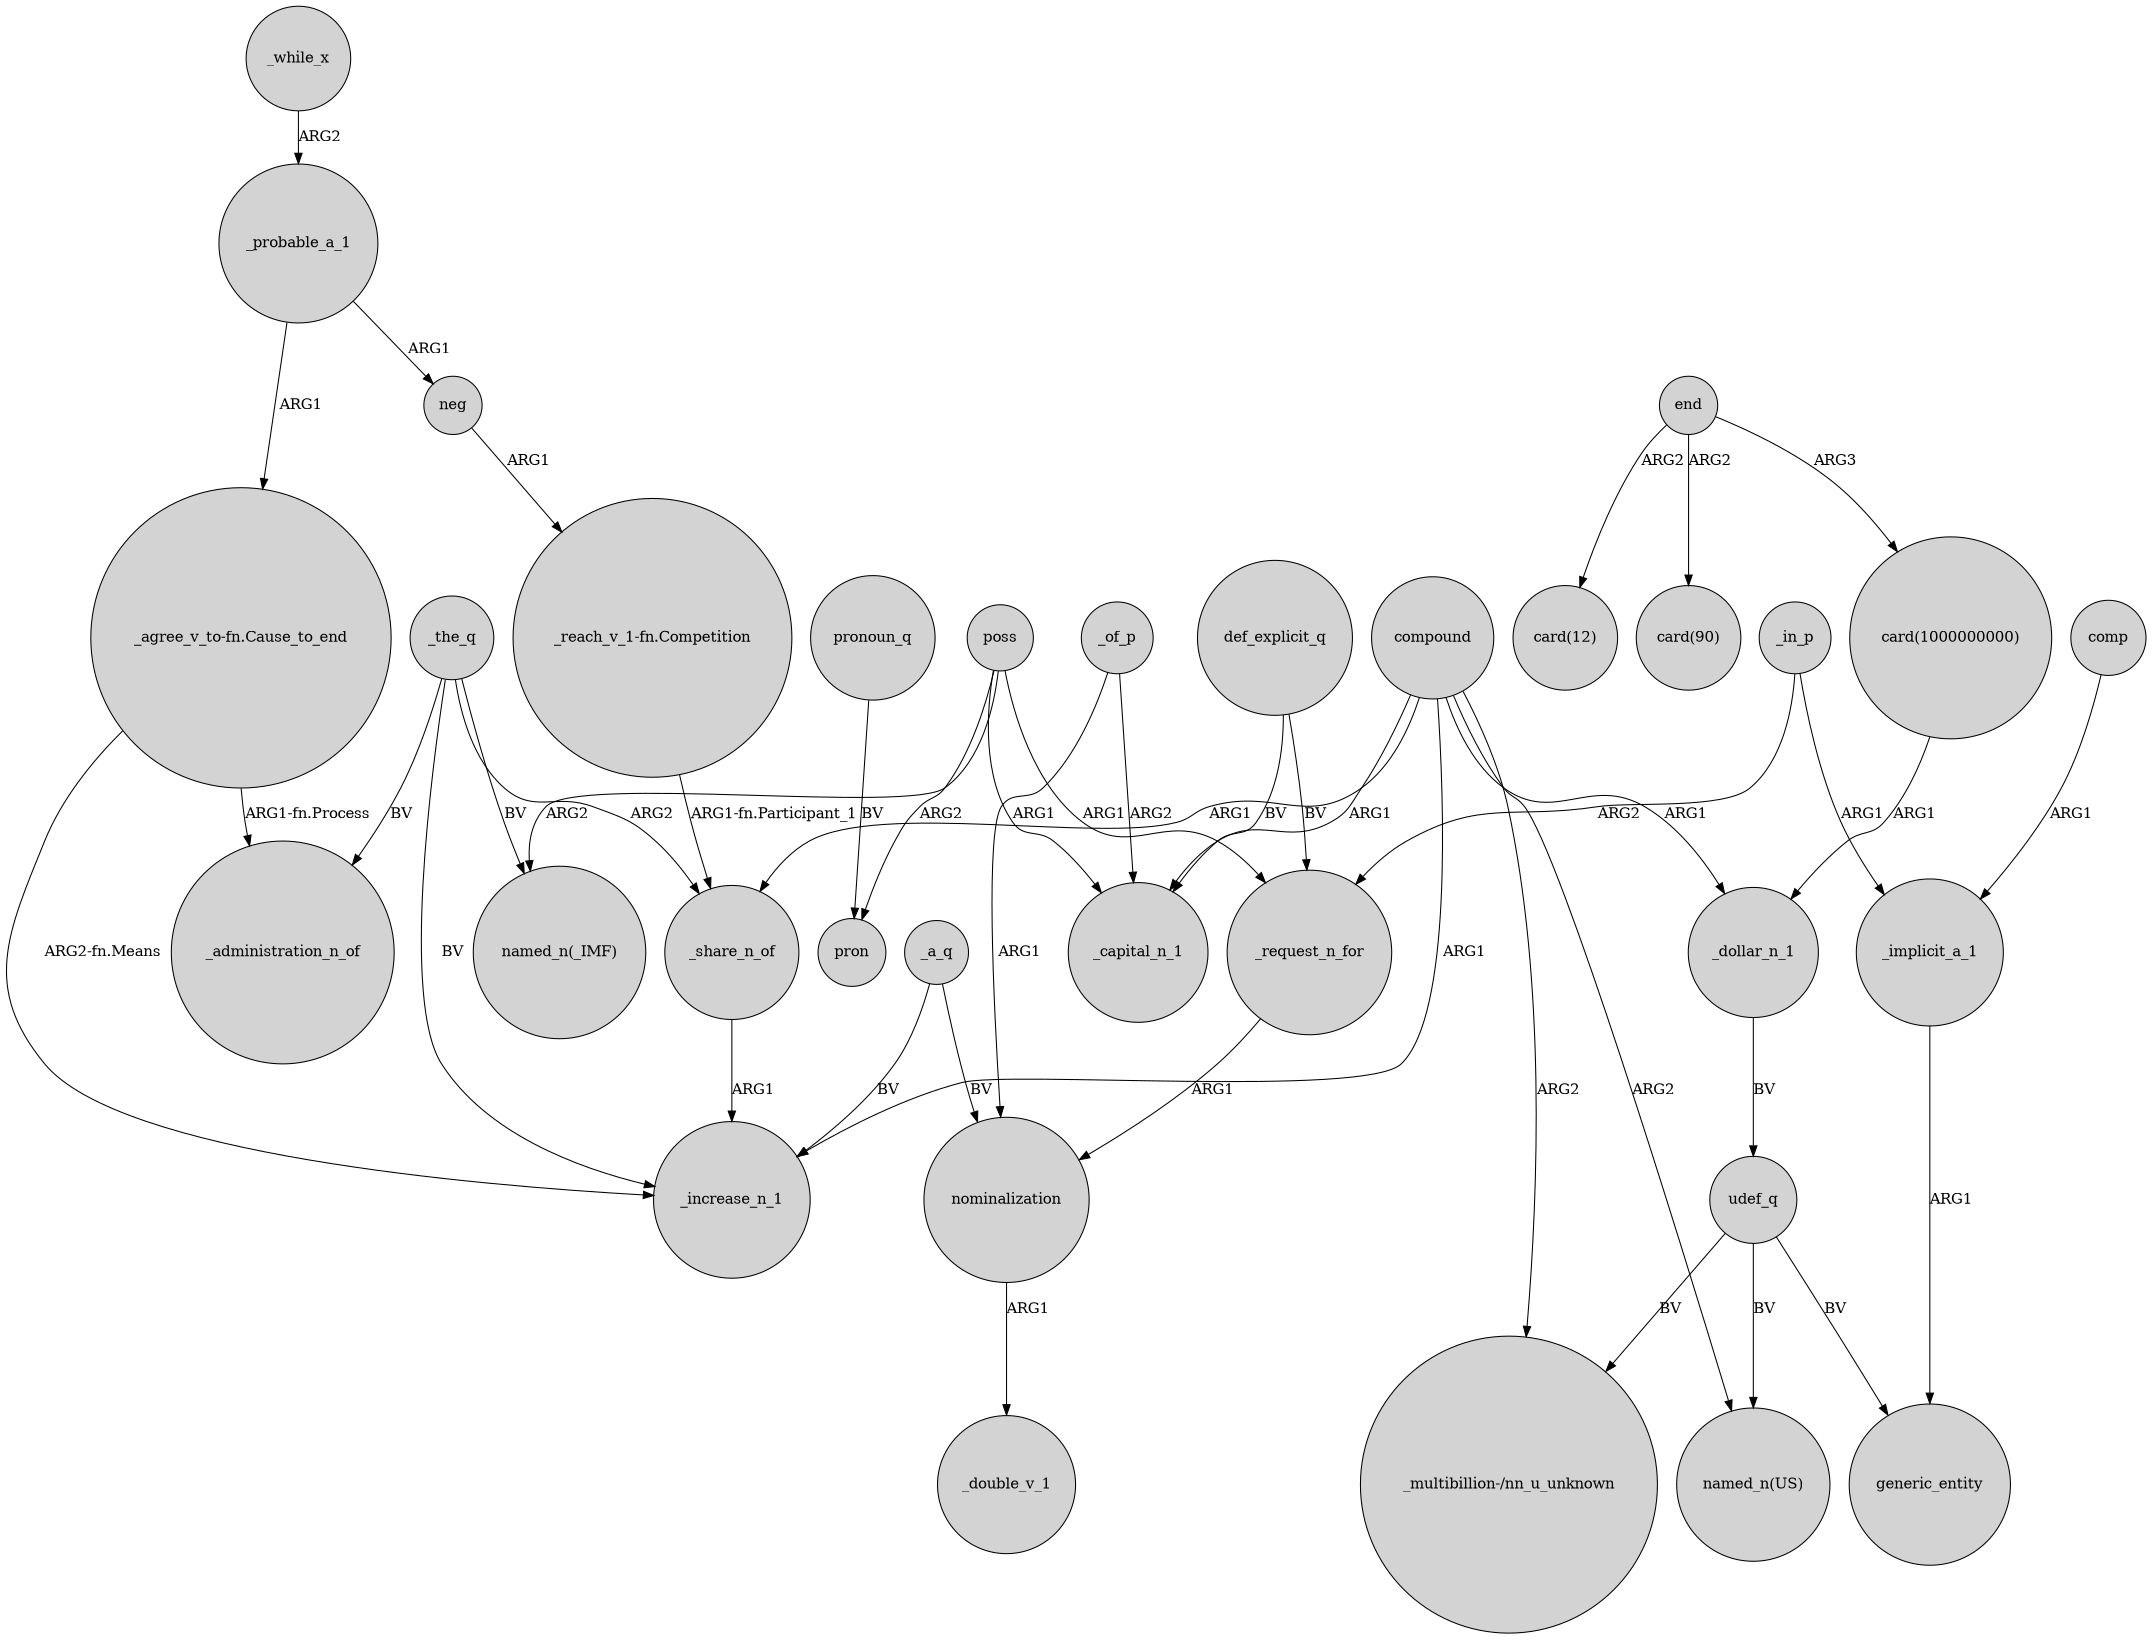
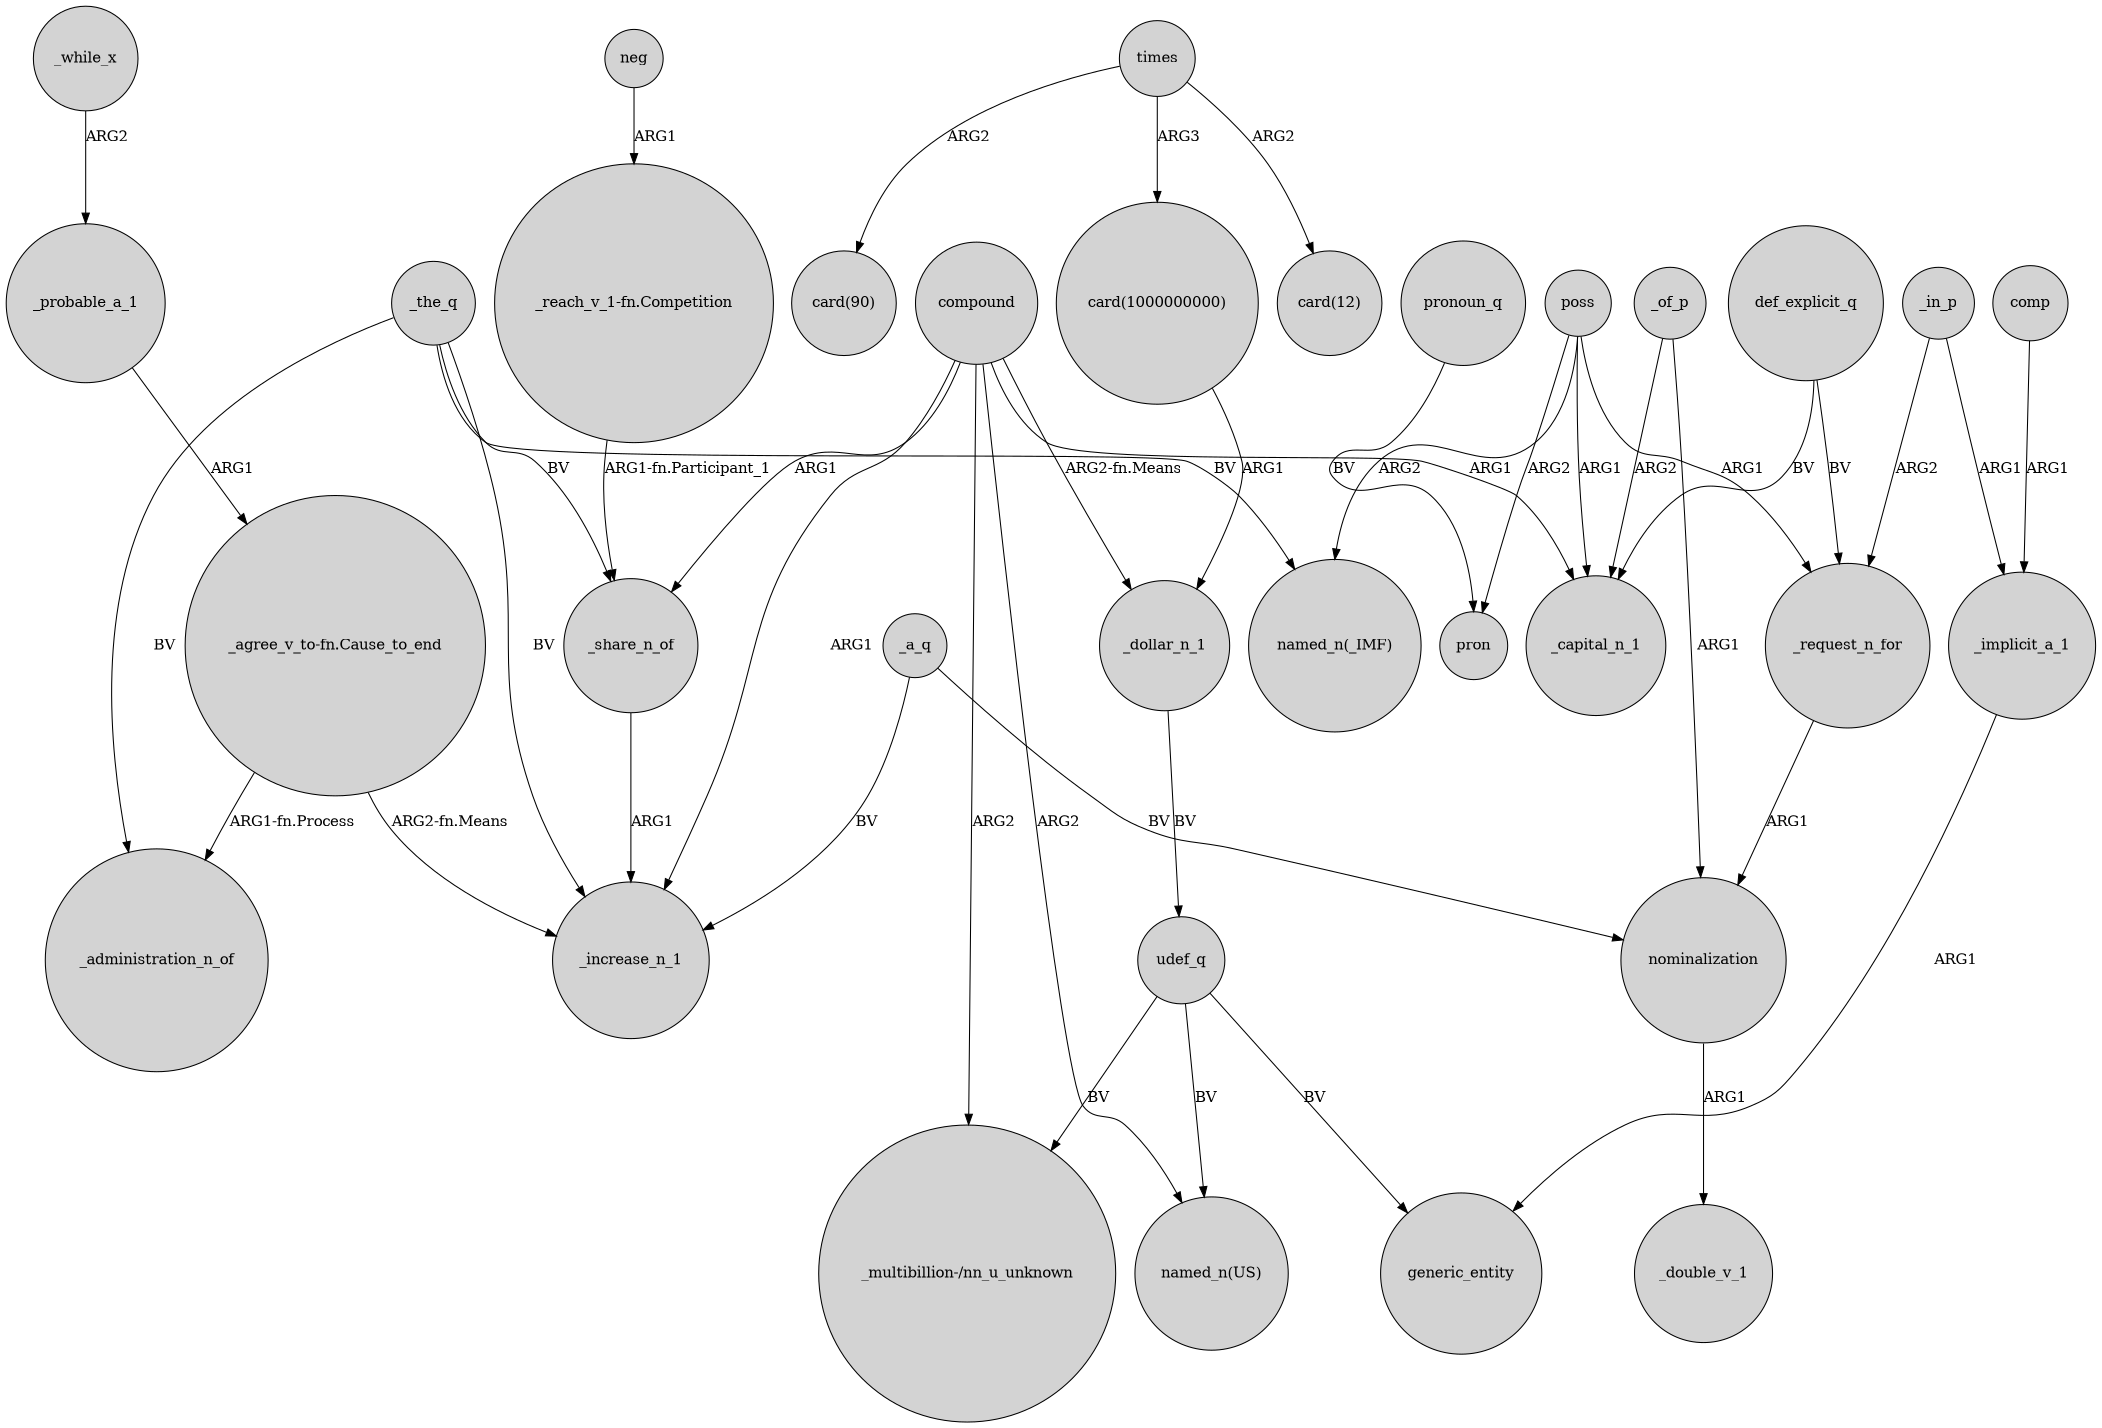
edge "_probable_a_1" -> "neg": removed, label "ARG1"
node "end": label "end" -> "times"
edge "_the_q" -> "_share_n_of": label "ARG2" -> "BV"
edge "compound" -> "_dollar_n_1": label "ARG1" -> "ARG2-fn.Means"
